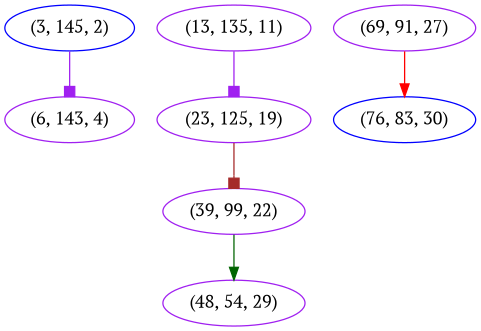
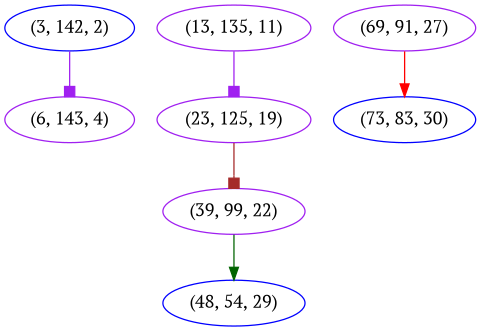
node "(3, 145, 2)": label "(3, 145, 2)" -> "(3, 142, 2)"
node "(76, 83, 30)": label "(76, 83, 30)" -> "(73, 83, 30)"
node "(48, 54, 29)": color purple -> blue
